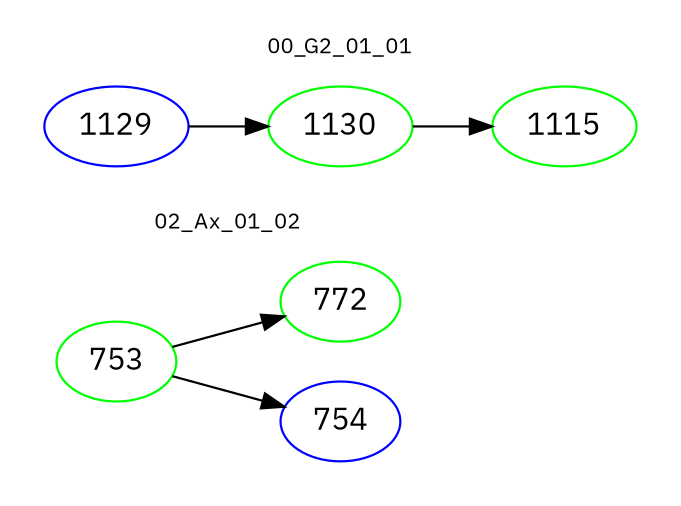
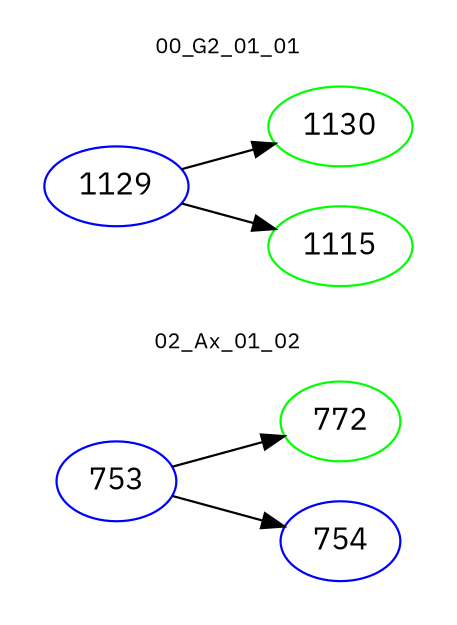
edge "1130" -> "1115": now "1129" -> "1115"
node "753": color green -> blue
